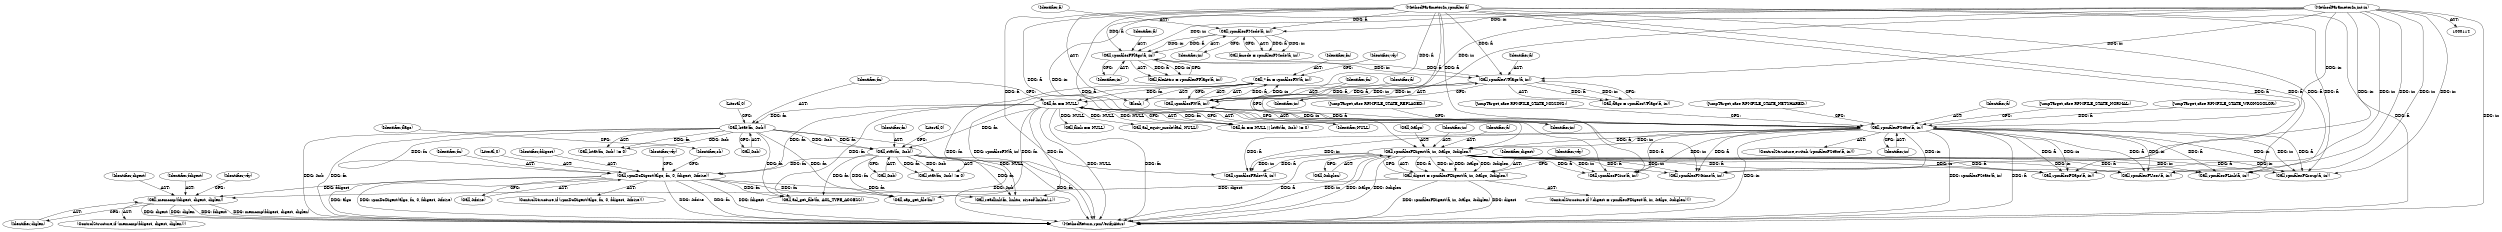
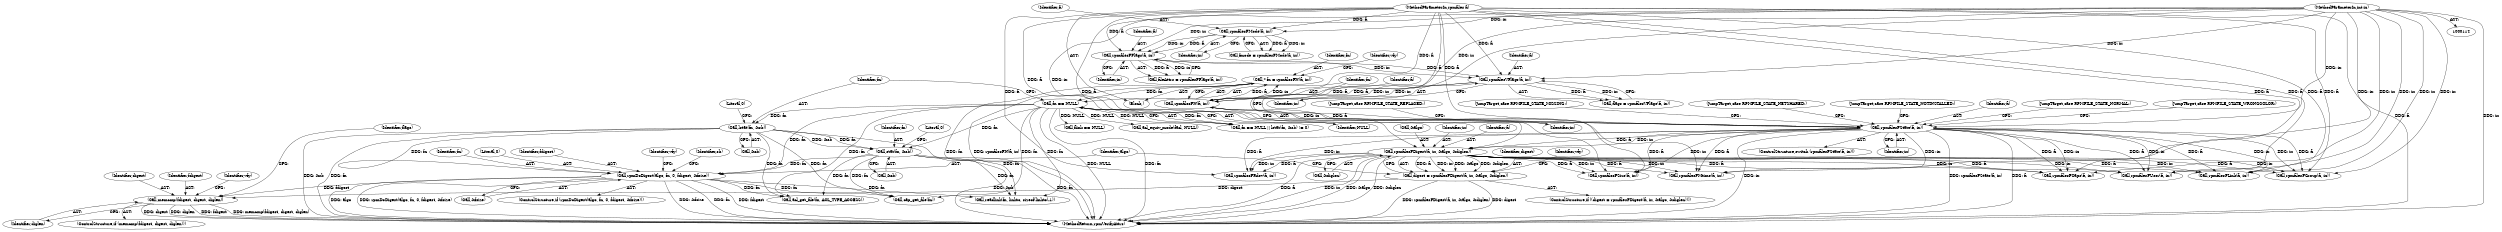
node "(JumpTarget,case RPMFILE_STATE_NOTINSTALLED:)": added
edge "(JumpTarget,case RPMFILE_STATE_WRONGCOLOR:)" -> "(Call,rpmfilesFState(fi, ix))": label "DDG: fi" -> "CFG: "
edge "(Identifier,flags)" -> "(Identifier,sb)": now "(Identifier,flags)" -> "(Call,memcmp(fdigest, digest, diglen))"
node "(Call,lstat(fn, &sb) != 0)": removed
node "(Identifier,algo)": added
edge "(Call,lstat(fn, &sb))" -> "(Call,readlink(fn, linkto, sizeof(linkto)-1))": label "DDG: NULL" -> "DDG: fn"
node "(Call,stat(fn, &sb) != 0)": removed
